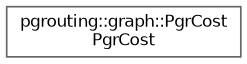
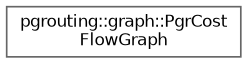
node "pgrouting::graph::PgrCost PgrCost": label "pgrouting::graph::PgrCost PgrCost" -> "pgrouting::graph::PgrCost FlowGraph"
